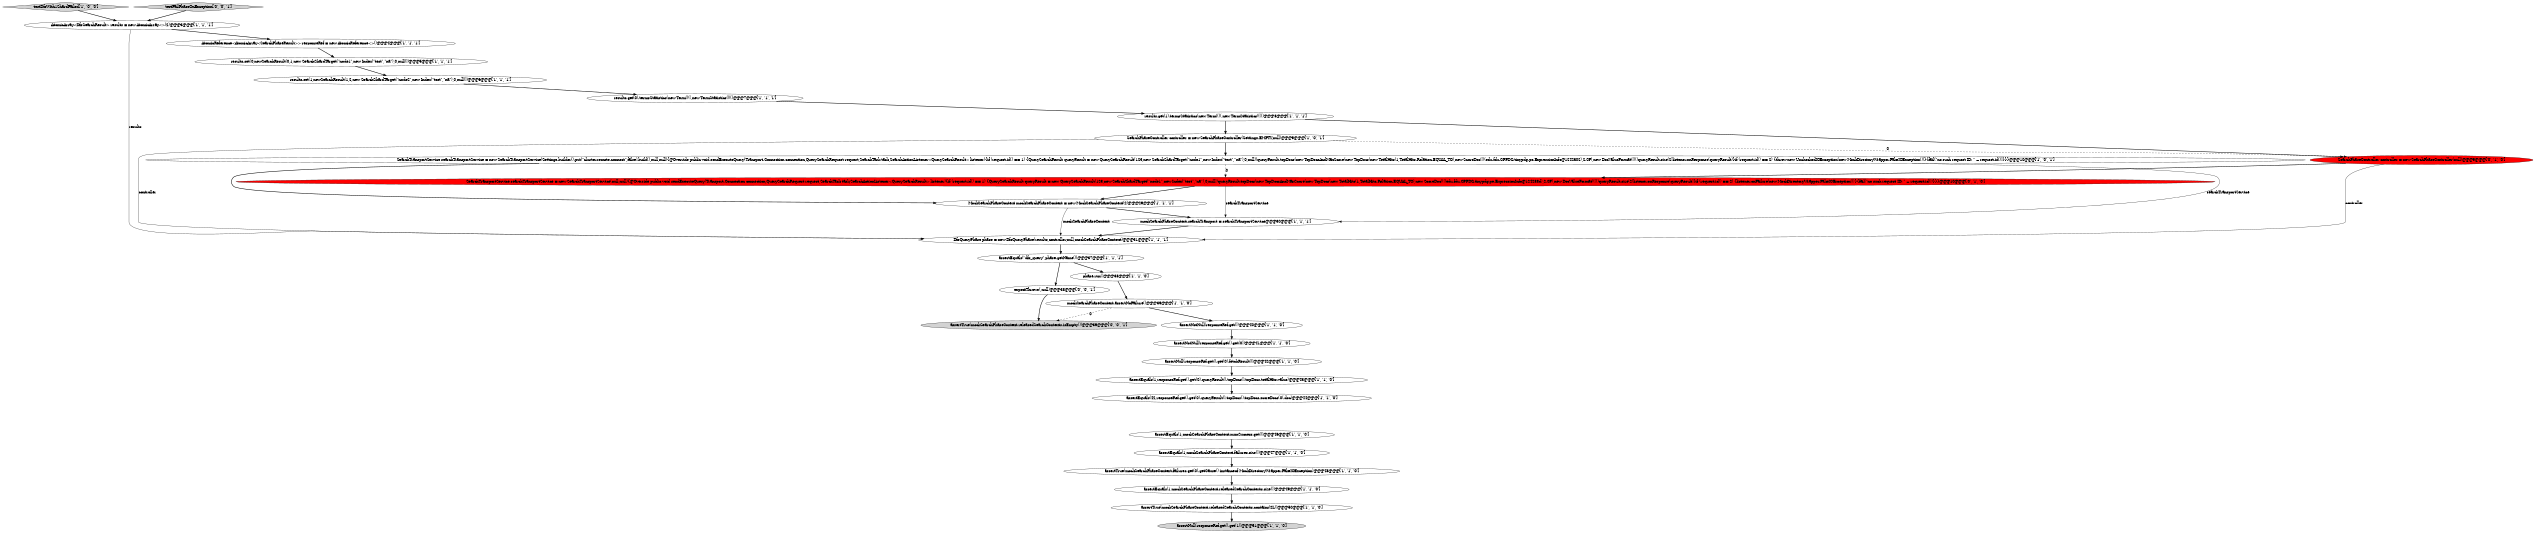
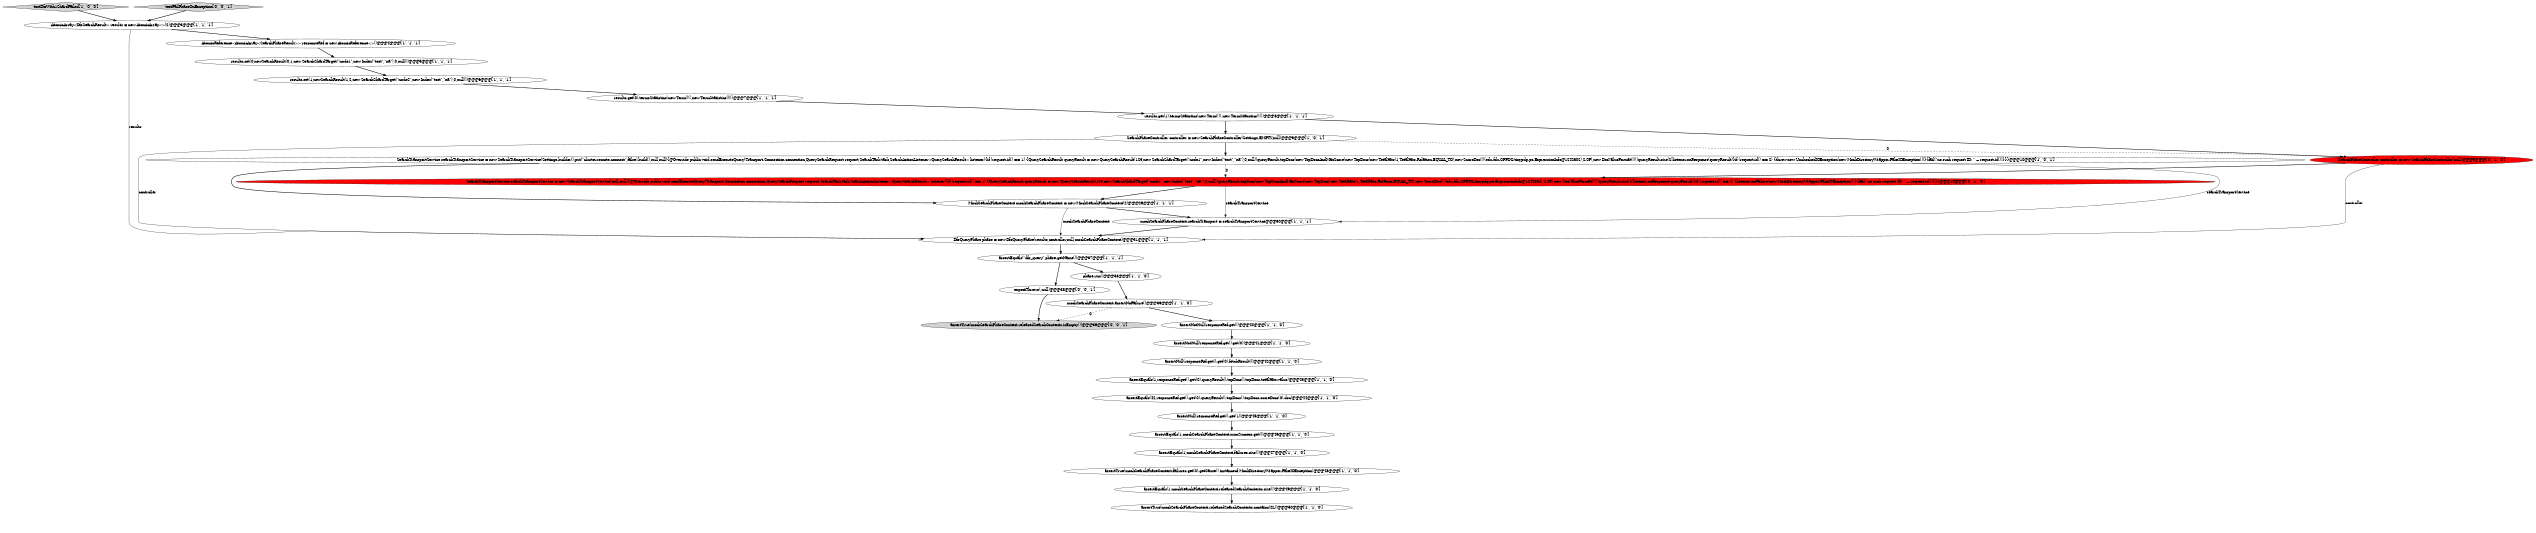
node "assertNull(responseRef.get().get(1))@@@45@@@['1', '1', '0']": added
node "assertNull(responseRef.get().get(1))@@@51@@@['1', '1', '0']": removed
